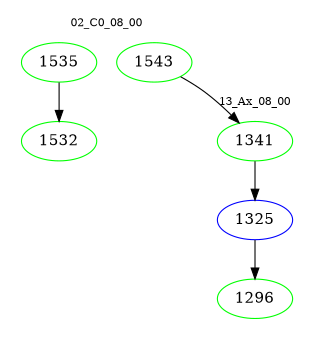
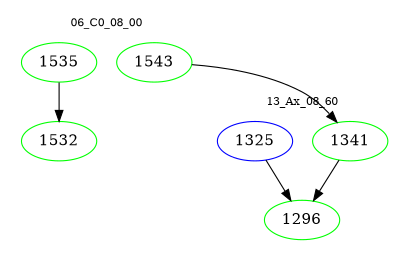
cluster "02_C0_08_00": label "02_C0_08_00" -> "06_C0_08_00"
cluster "13_Ax_08_00": label "13_Ax_08_00" -> "13_Ax_08_60"
edge "1341" -> "1325": now "1341" -> "1296"
